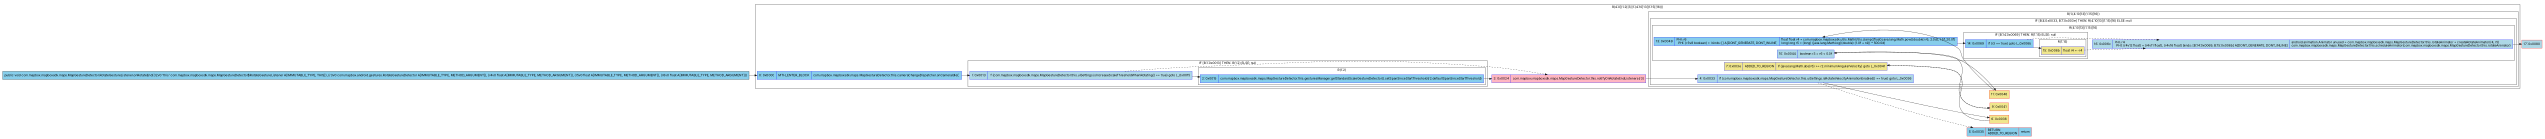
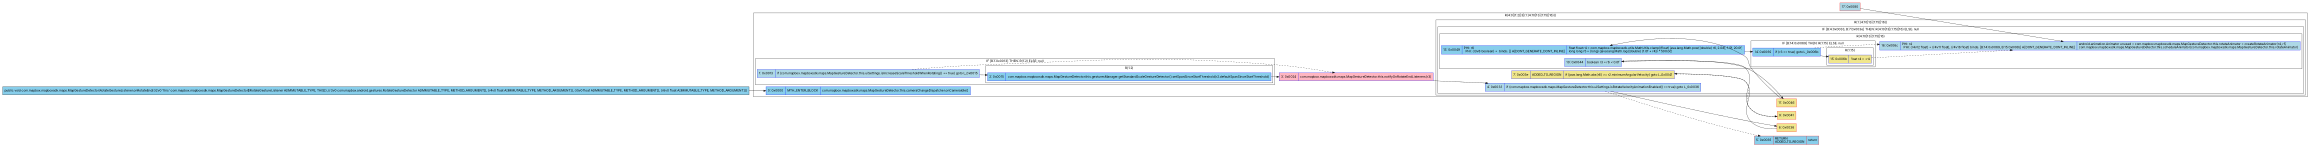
edge "16: 0x006c" -> "17: 0x0080": reversed
edge "0: 0x0000" -> "1: 0x0013": removed
